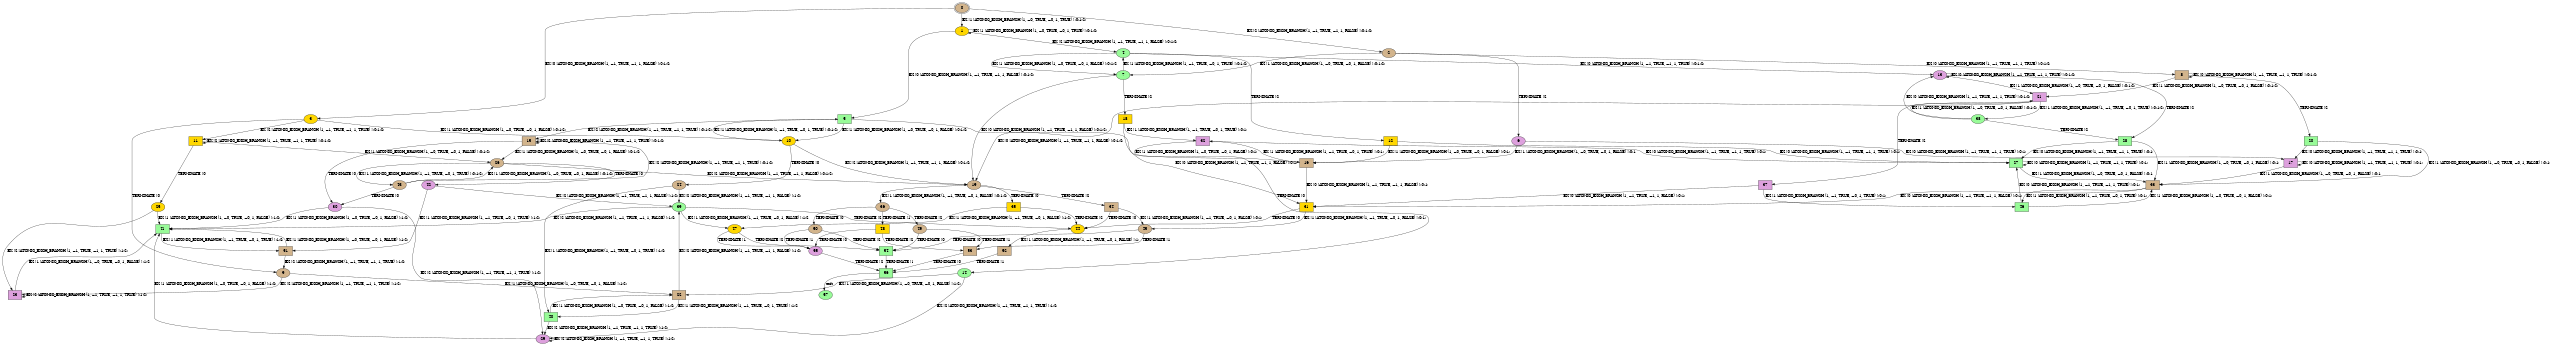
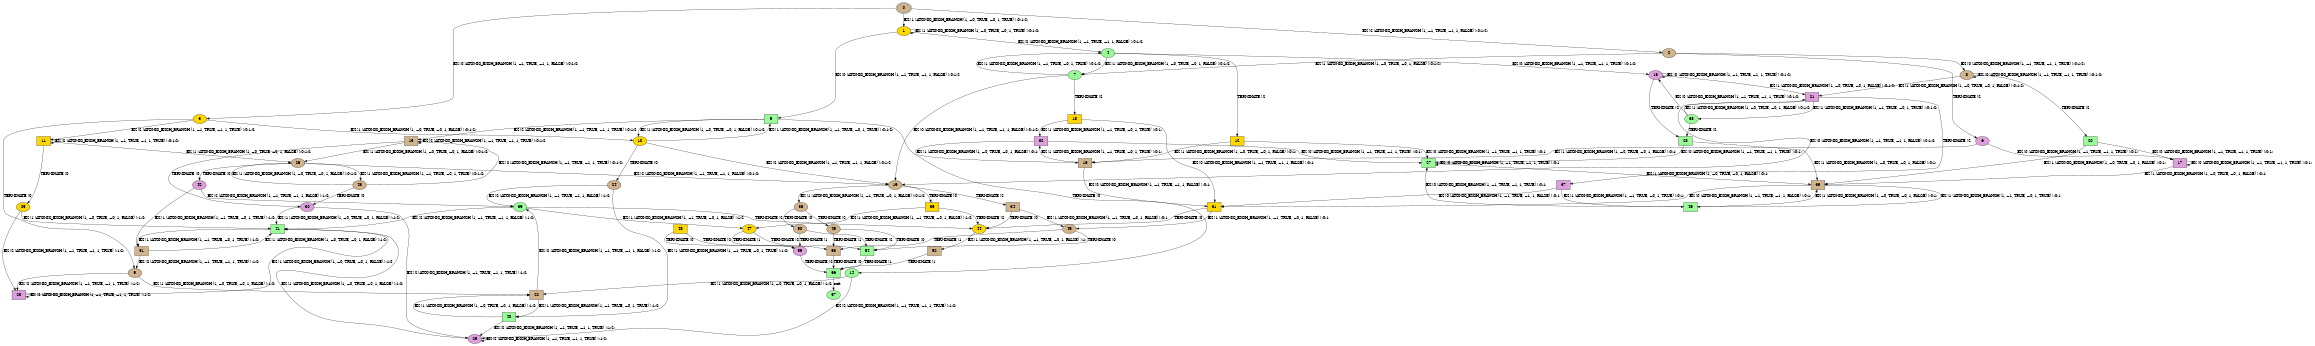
node "8": shape box -> ellipse
edge "36" -> "48": removed, label "TERMINATE !1"
